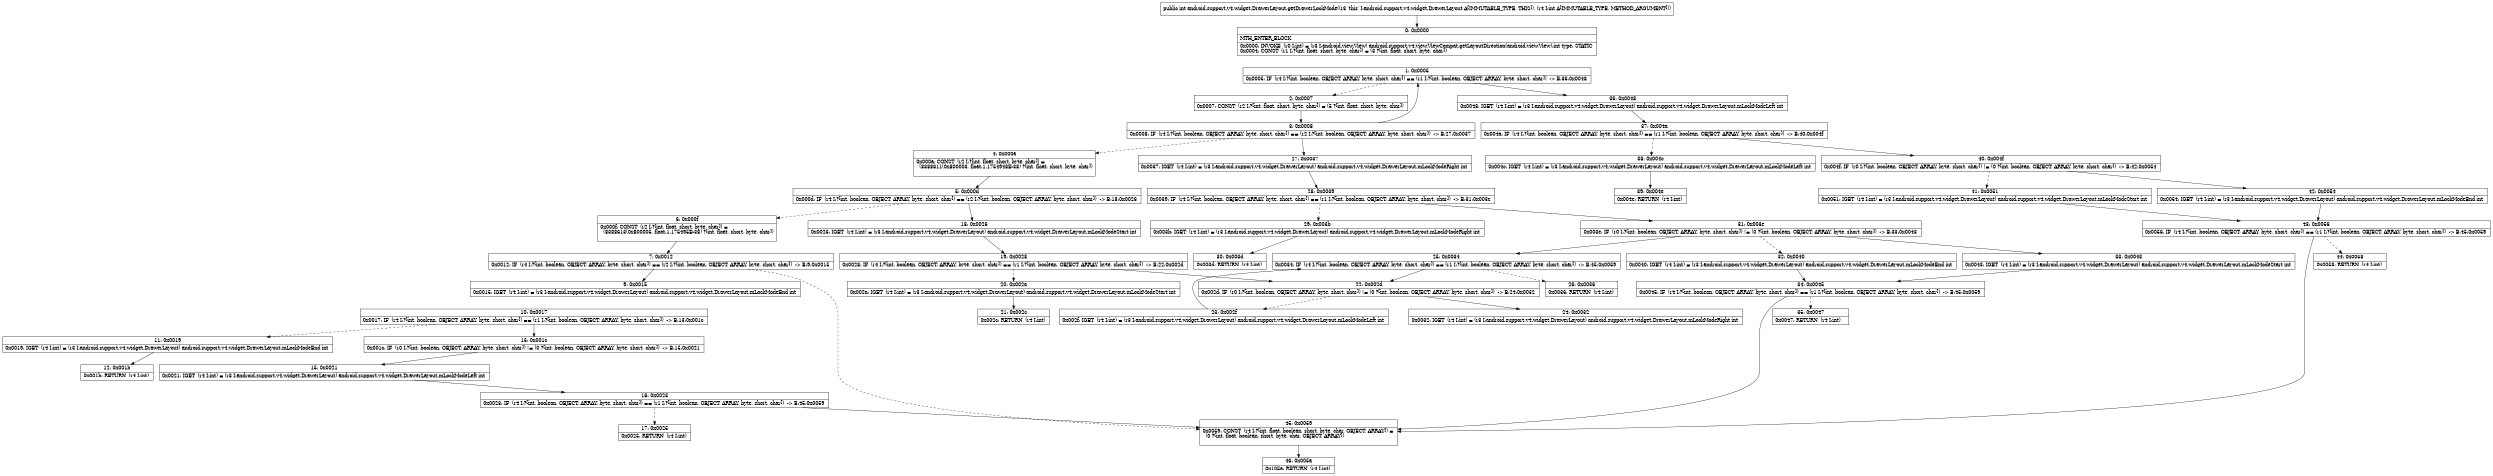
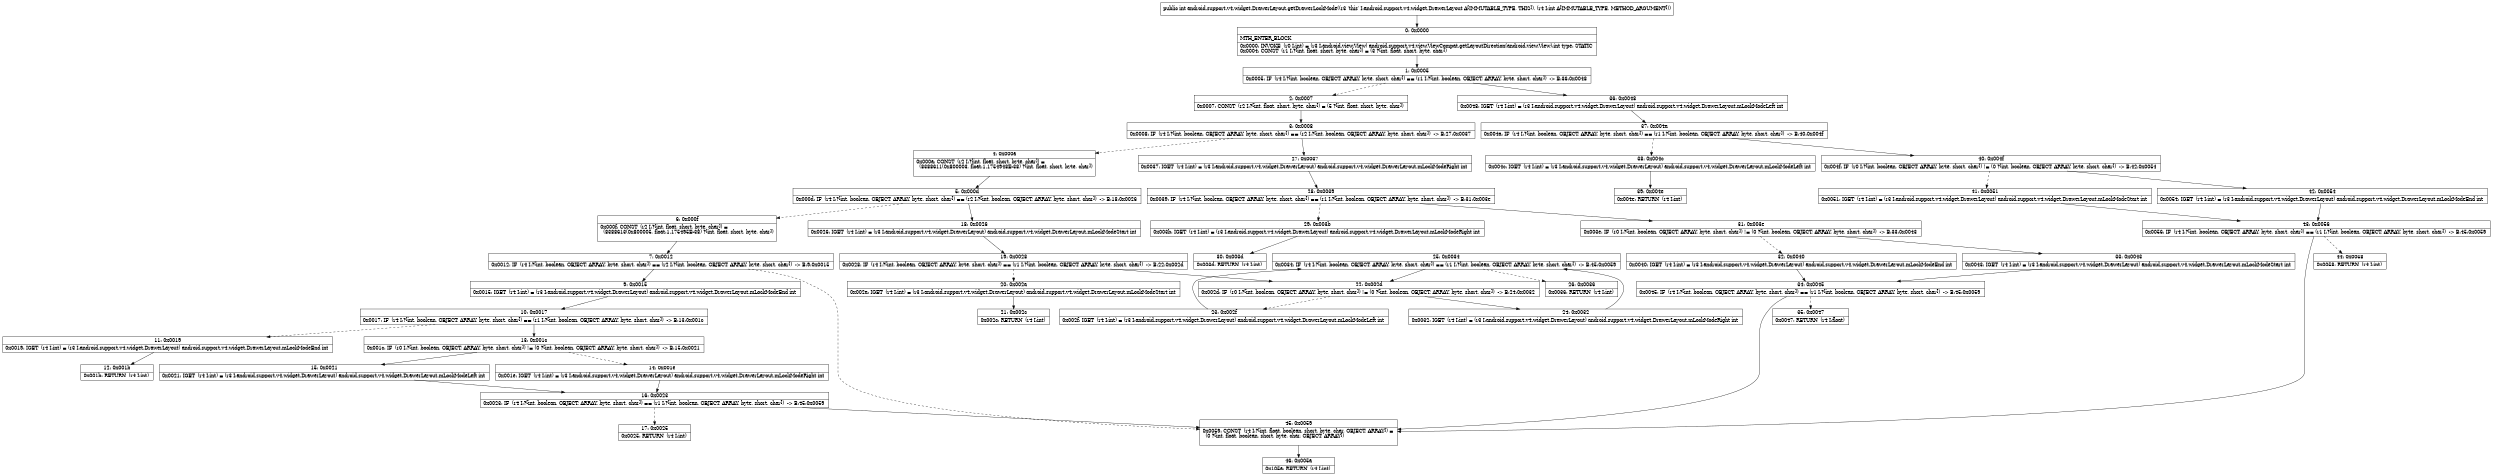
edge "3: 0x0008" -> "1: 0x0005": now "0: 0x0000" -> "1: 0x0005"
edge "31: 0x003e" -> "25: 0x0034": now "24: 0x0032" -> "25: 0x0034"
edge "9: 0x0015" -> "10: 0x0017": added
node "35: 0x0047": text "0x0047: RETURN  (r4 I:int)" -> "0x0047: RETURN  (r4 I:float)"
node "14: 0x001e": added
